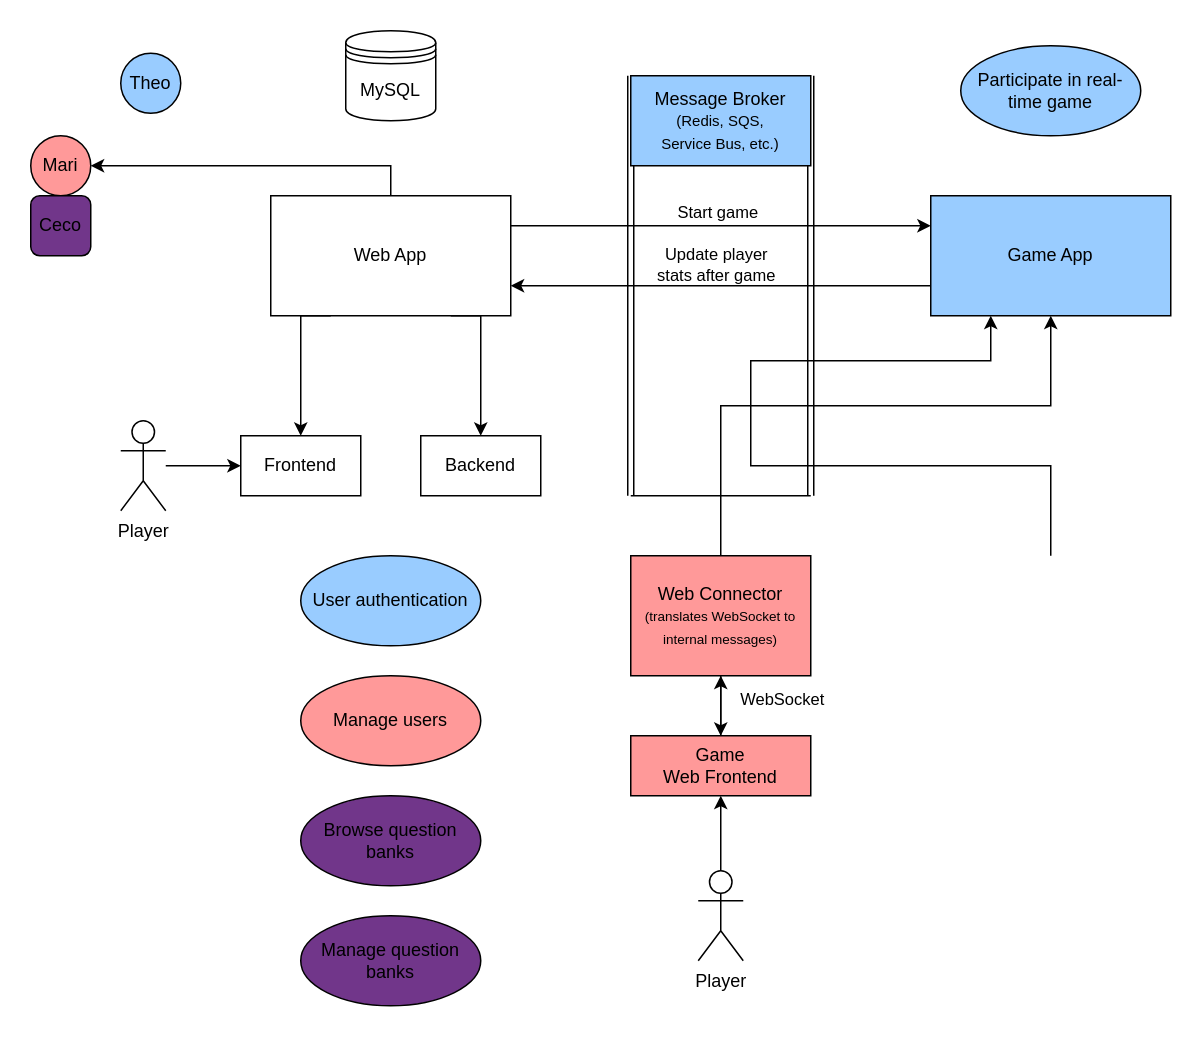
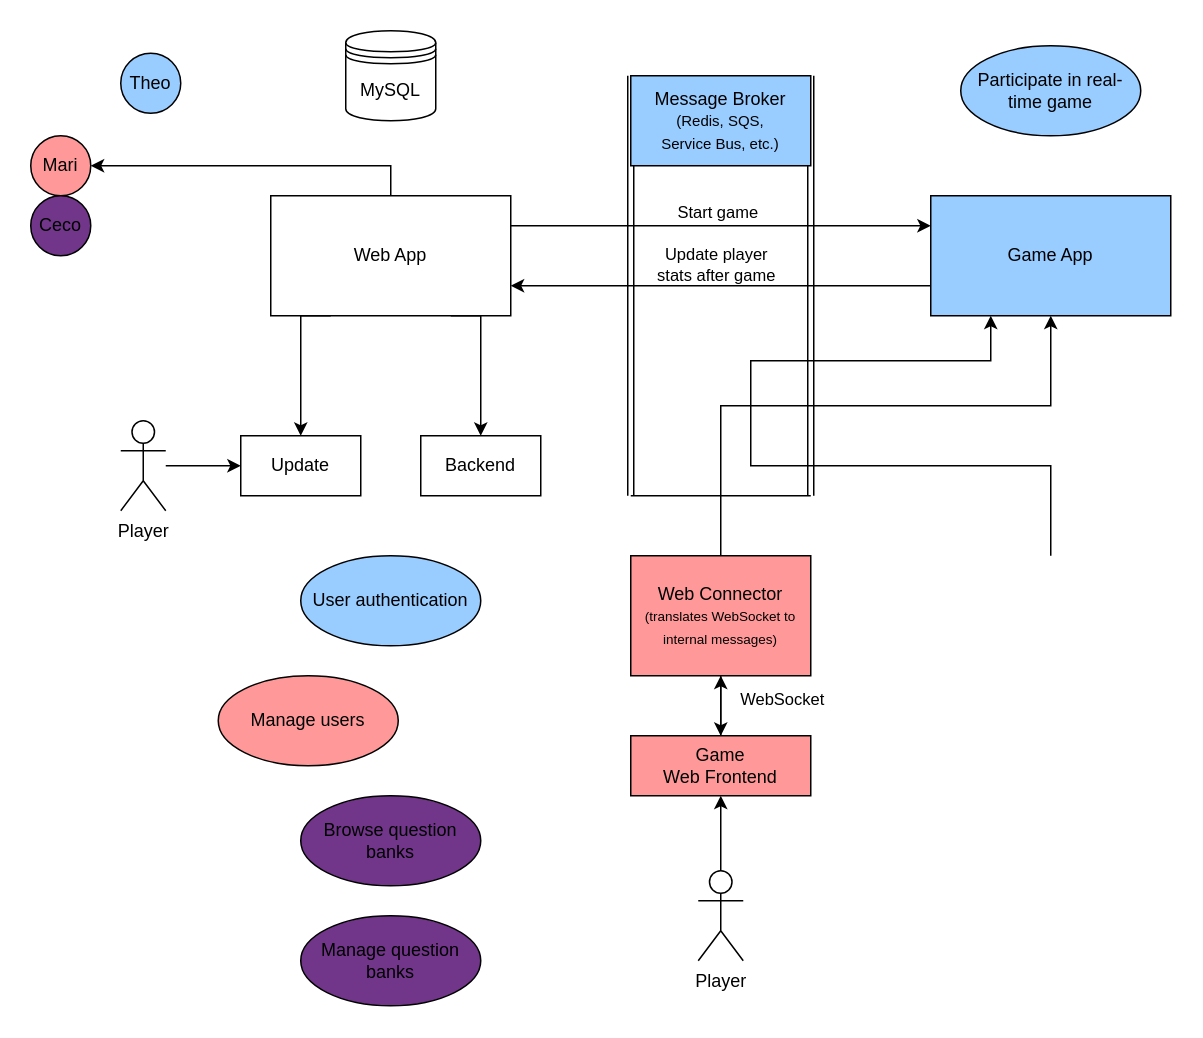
node "Ceco": shape rounded rectangle -> ellipse
node "Frontend": label "Frontend" -> "Update"
node "Manage users": moved (391, 721) -> (308, 721)
